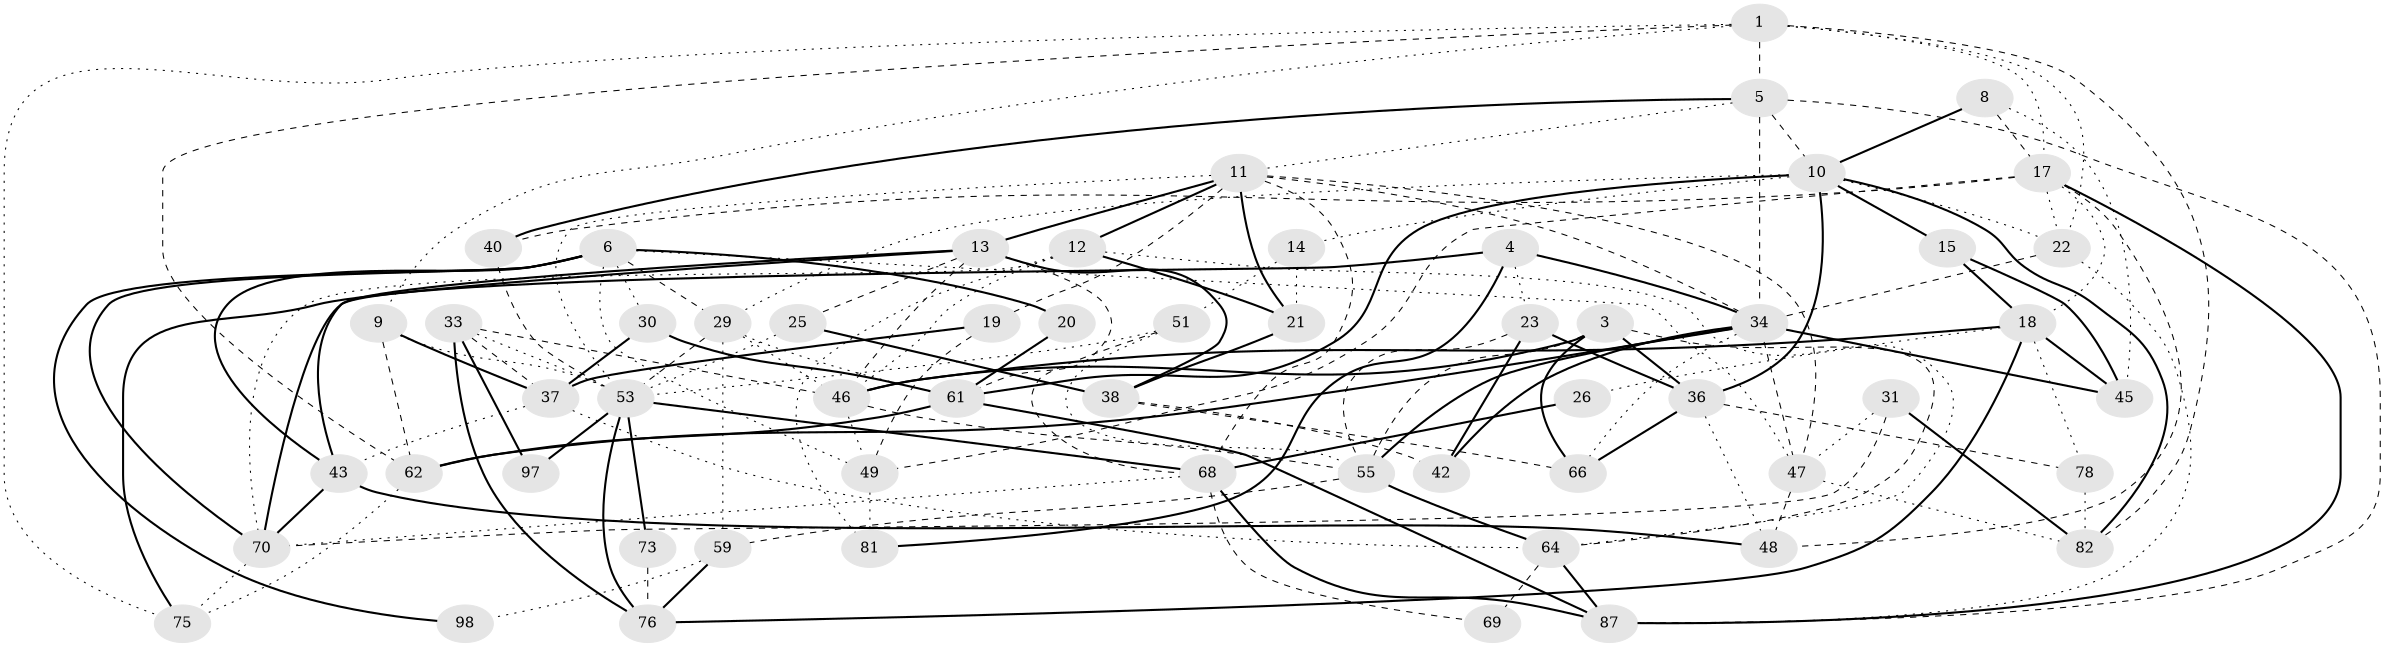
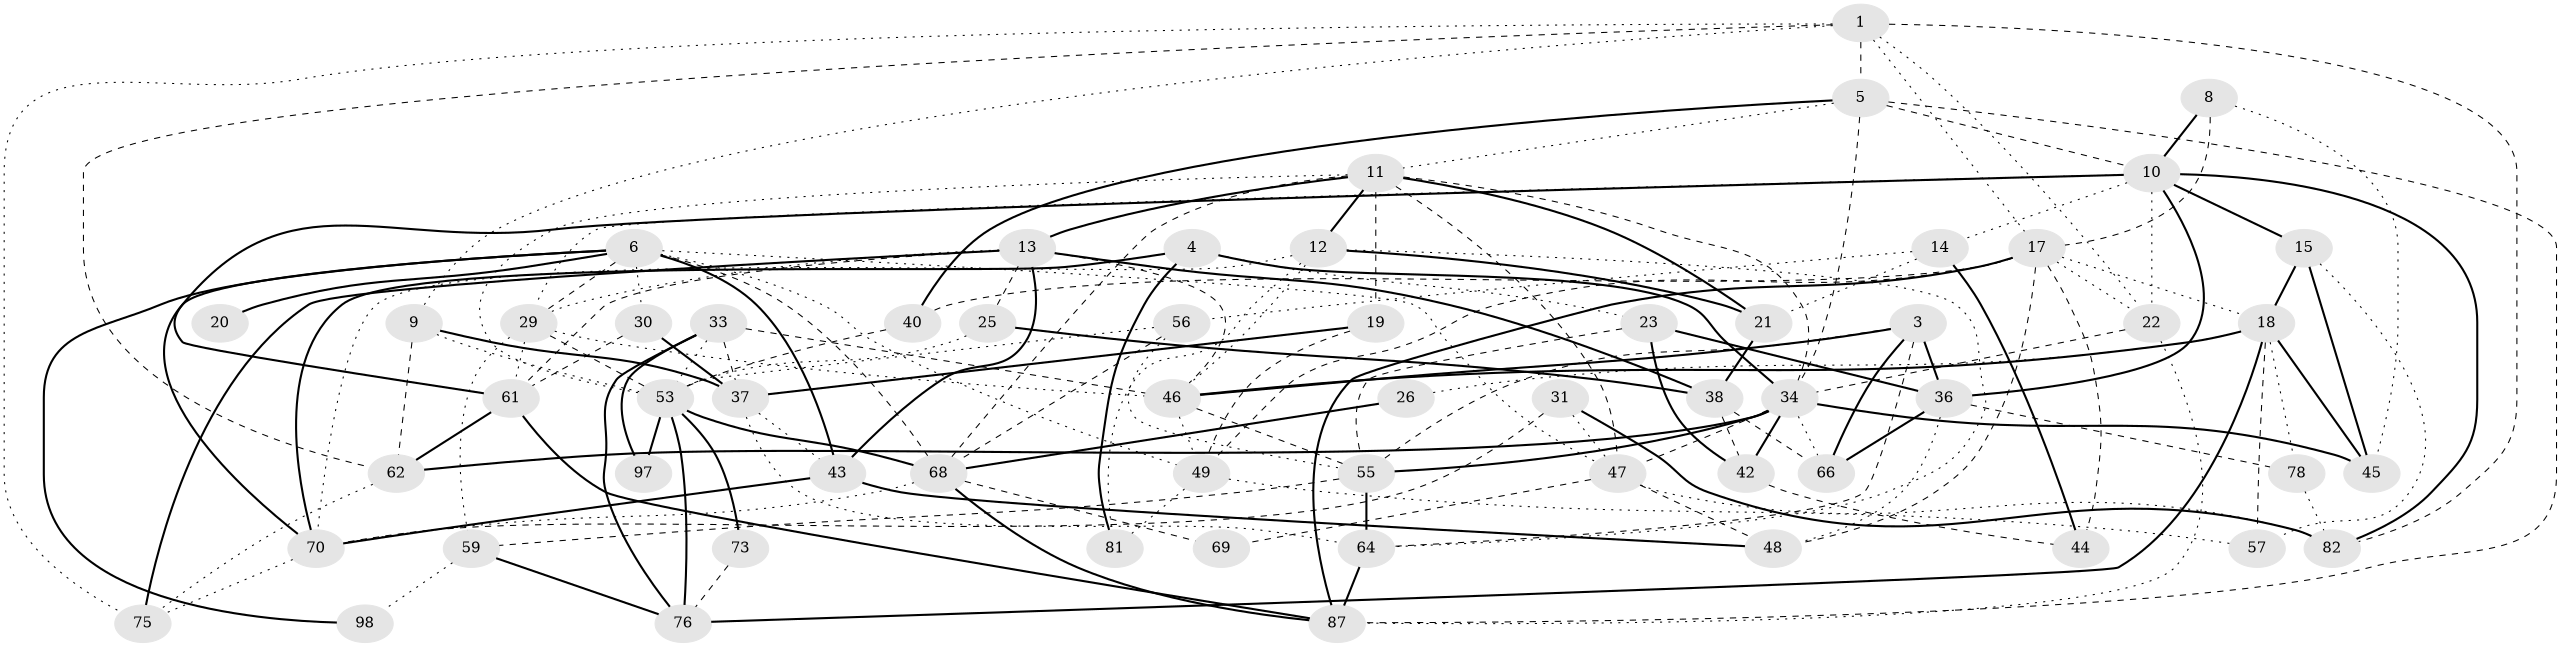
edge "13" -- "29": added
node "51": label "51" -> "56"
edge "6" -- "68": added
edge "20" -- "61": removed
edge "30" -- "61": style bold -> dashed
node "44": added
node "57": added
edge "64" -- "69": now "47" -- "69"
